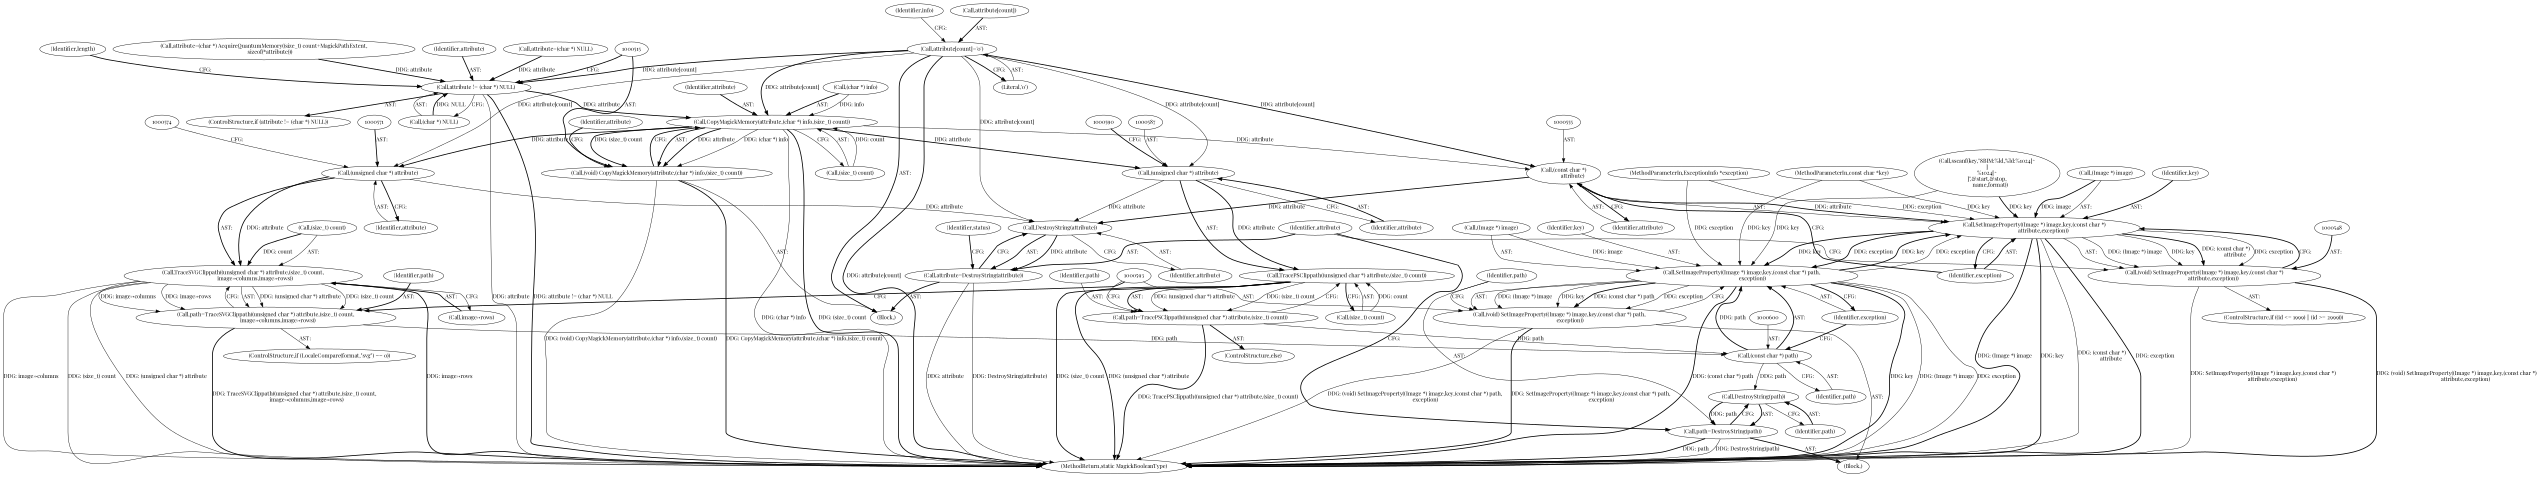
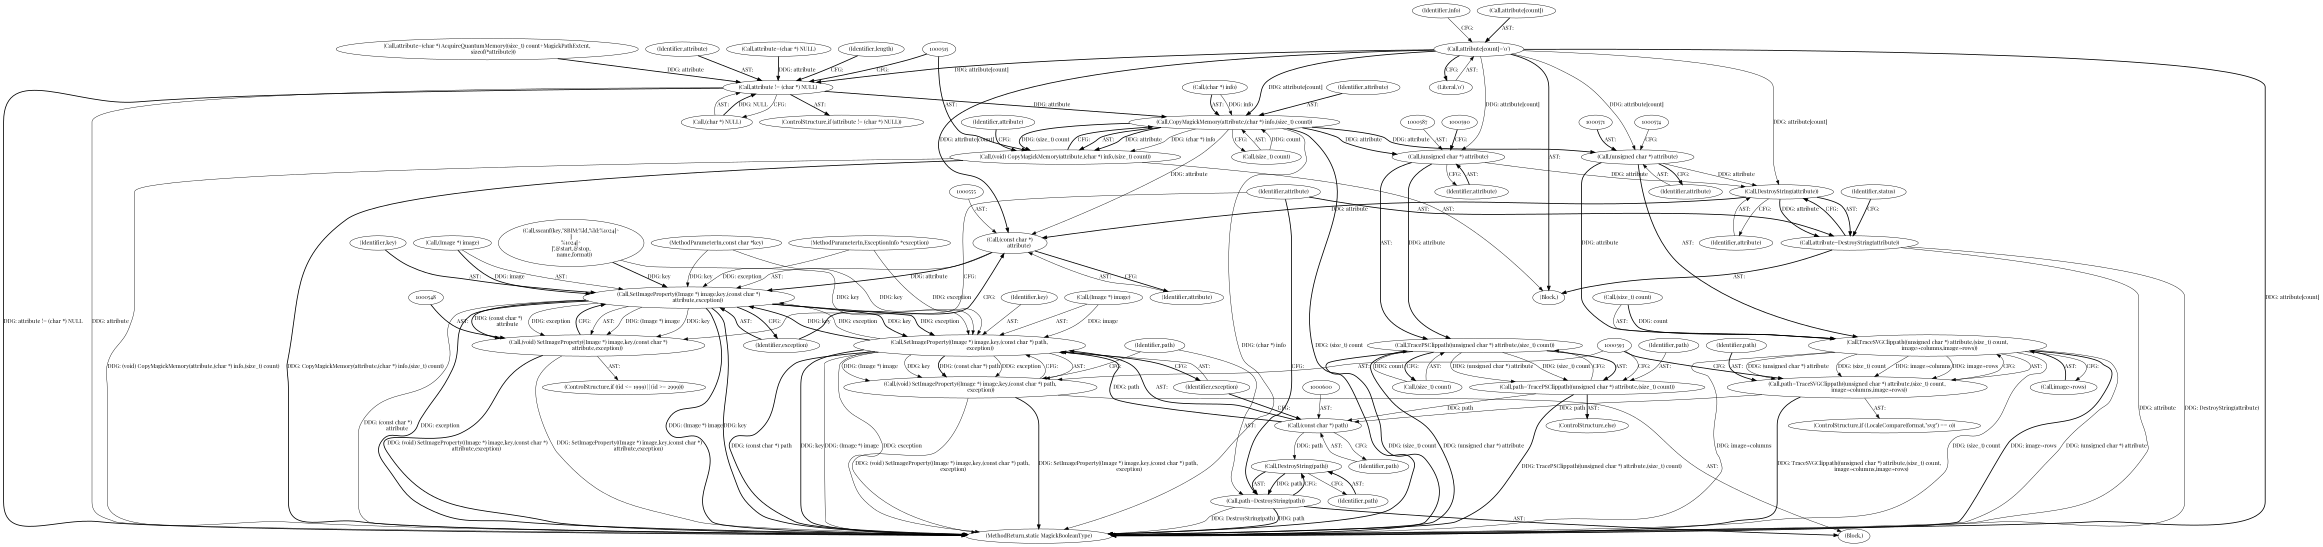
edge "(Call,(const char *) attribute)" -> "(Call,DestroyString(attribute))": reversed
